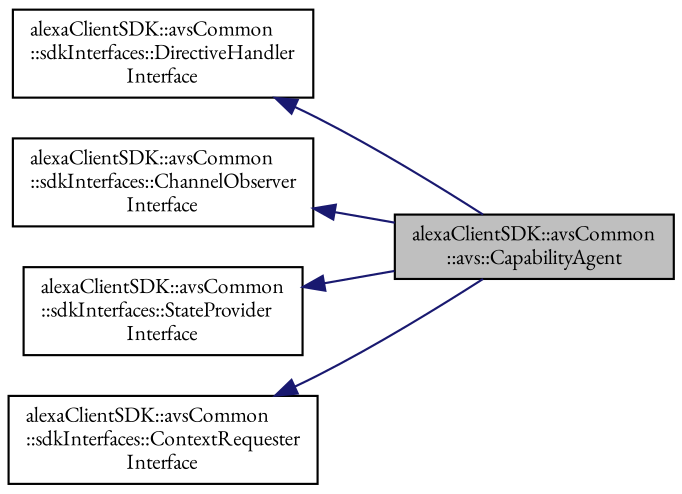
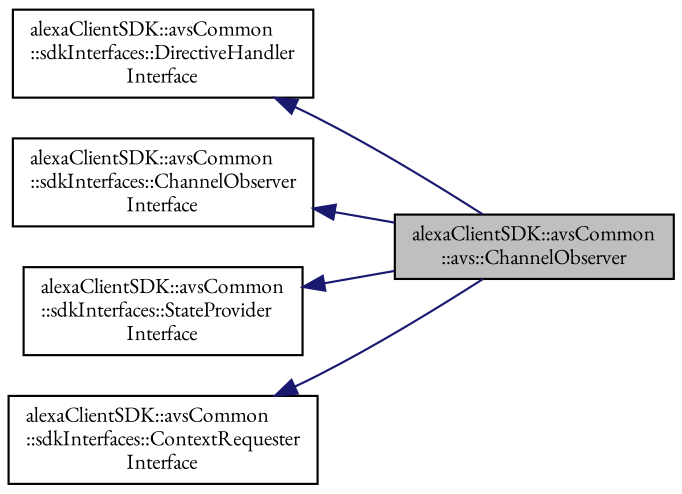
node "alexaClientSDK::avsCommon ::avs::CapabilityAgent": label "alexaClientSDK::avsCommon ::avs::CapabilityAgent" -> "alexaClientSDK::avsCommon ::avs::ChannelObserver"
